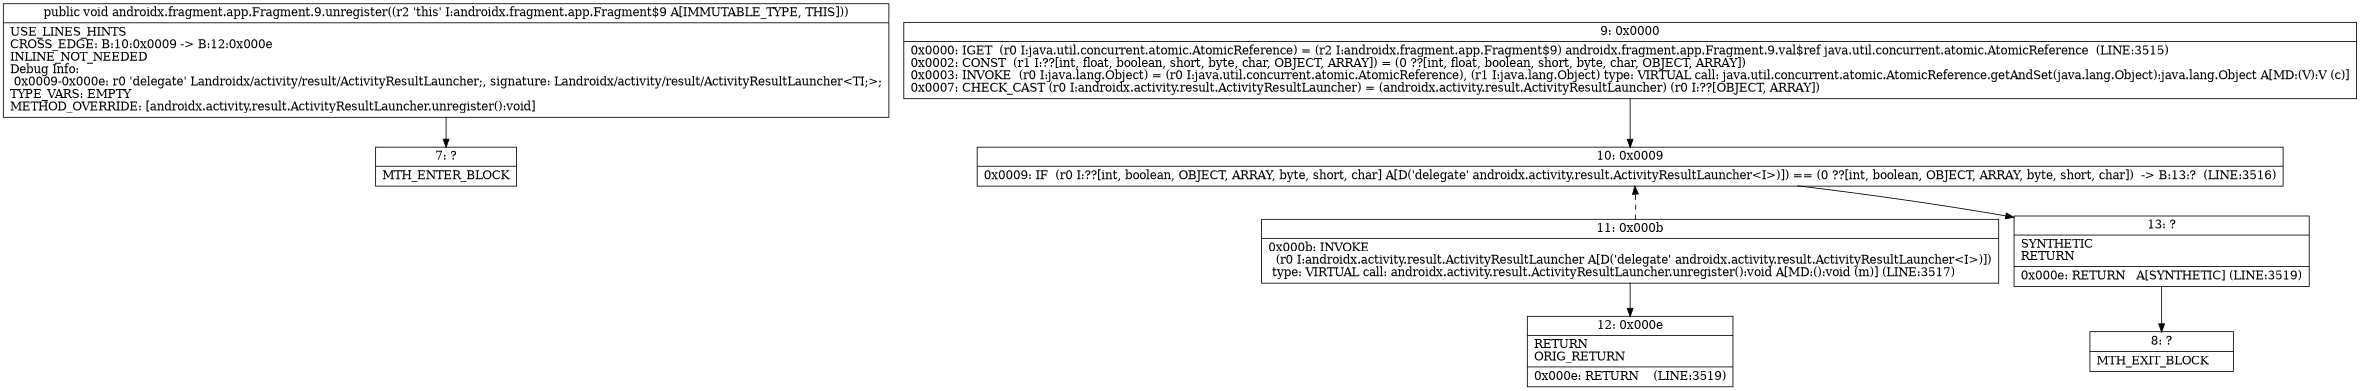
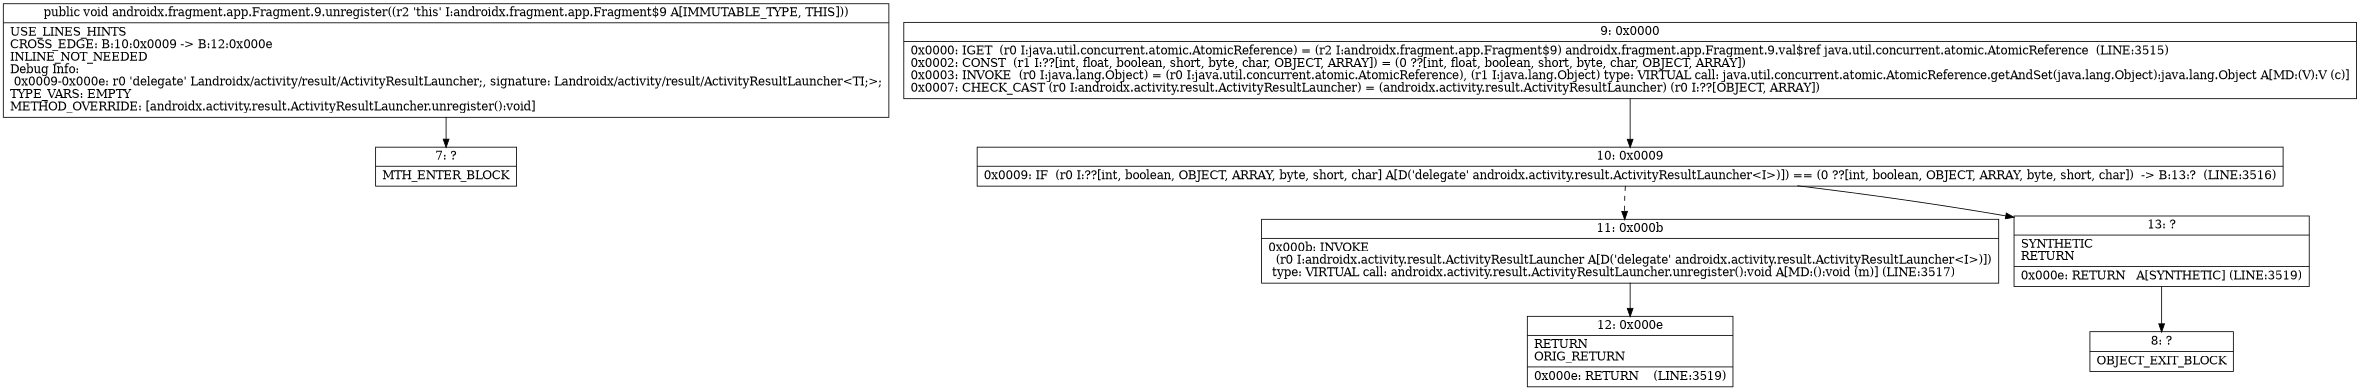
edge "11: 0x000b" -> "10: 0x0009": reversed
node "8: ?": text "MTH_EXIT_BLOCK" -> "OBJECT_EXIT_BLOCK"
